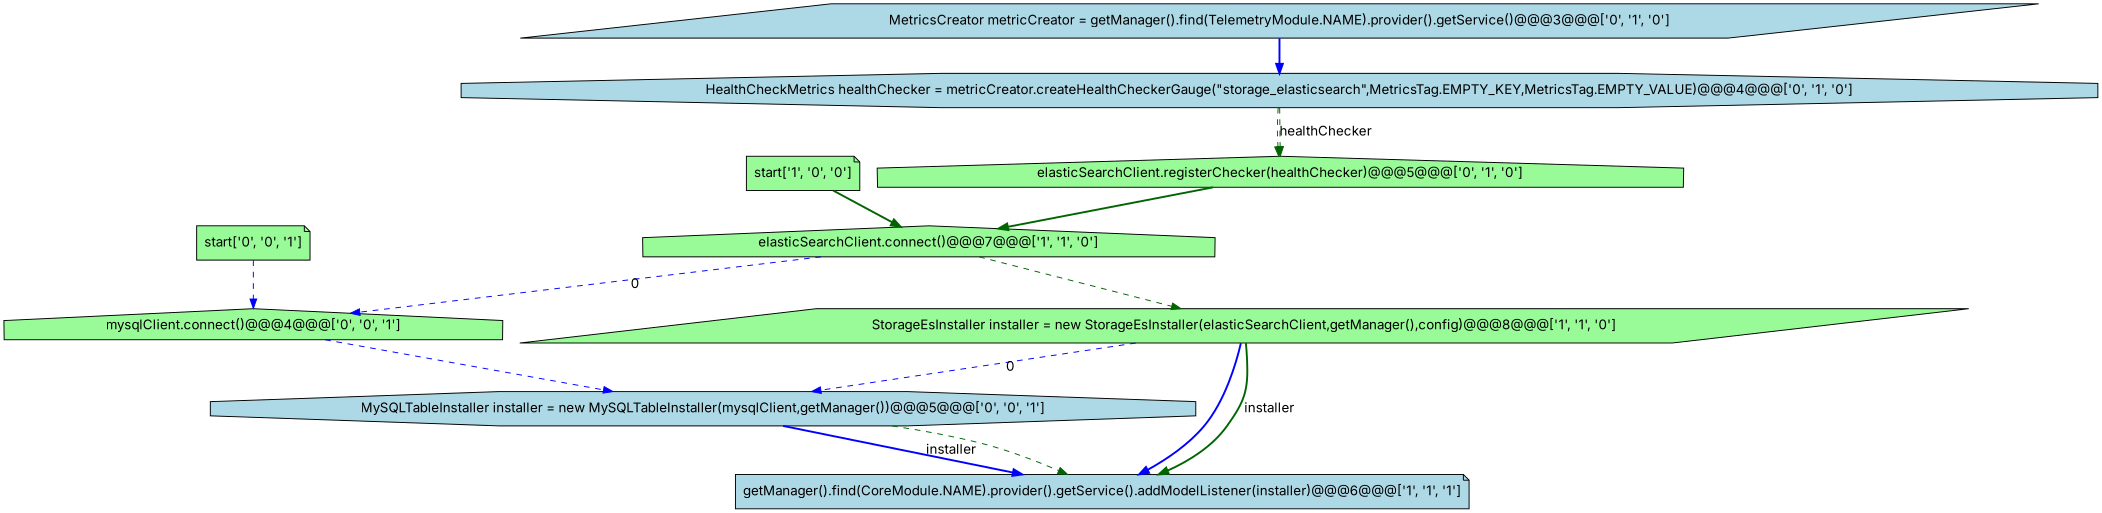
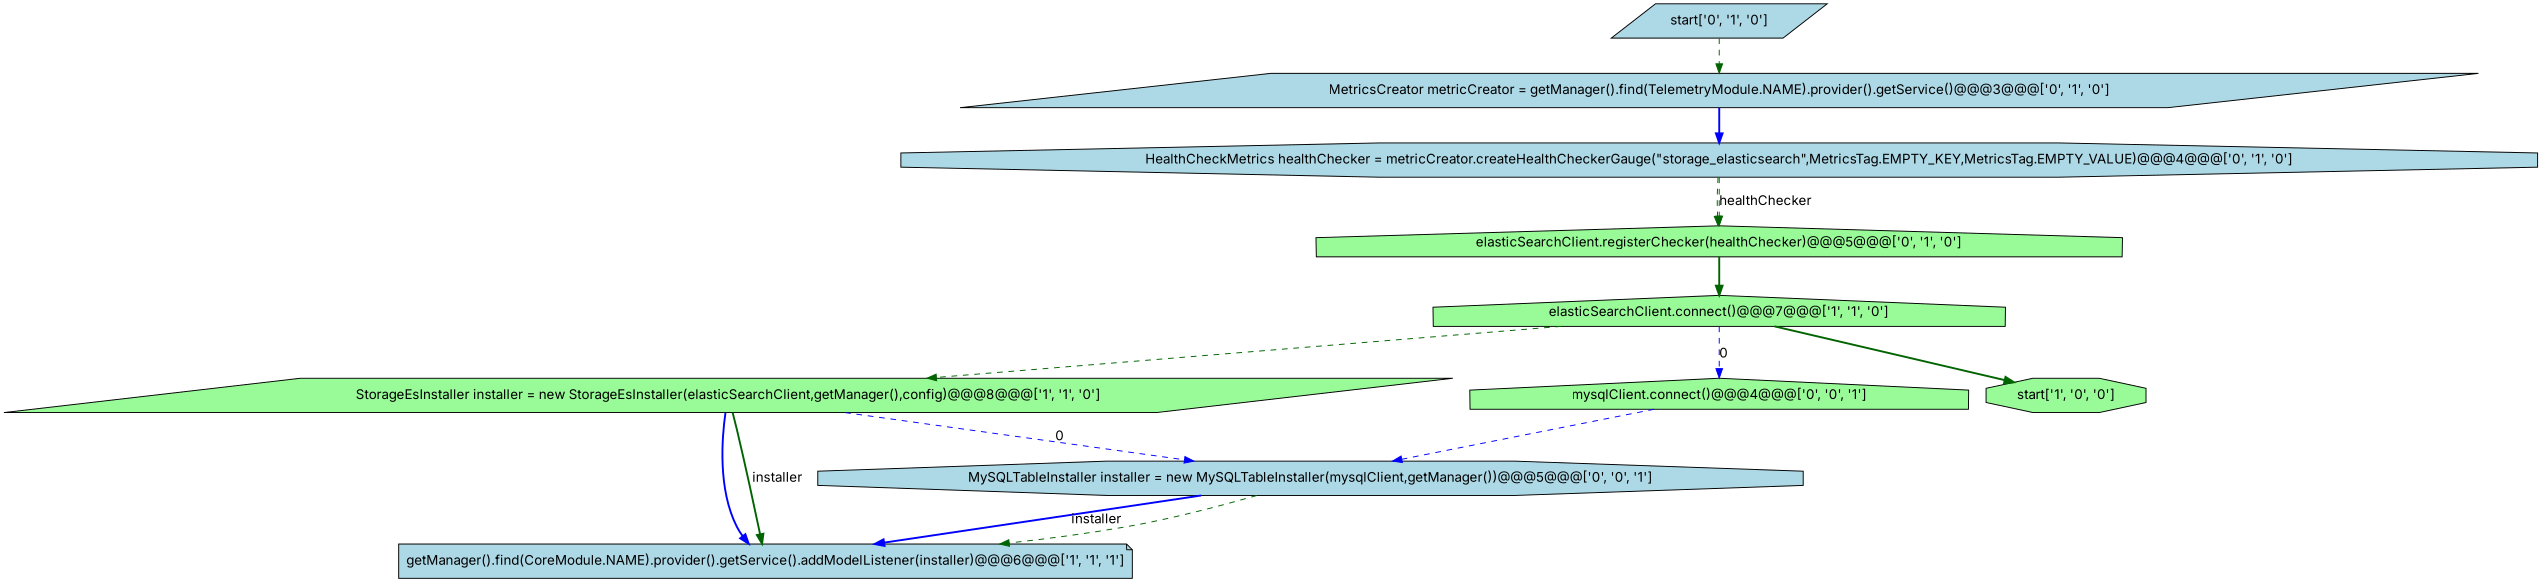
node "start['0', '1', '0']": added
node "start['1', '0', '0']": shape note -> octagon
edge "start['1', '0', '0']" -> "elasticSearchClient.connect()@@@7@@@['1', '1', '0']": reversed
node "start['0', '0', '1']": removed
